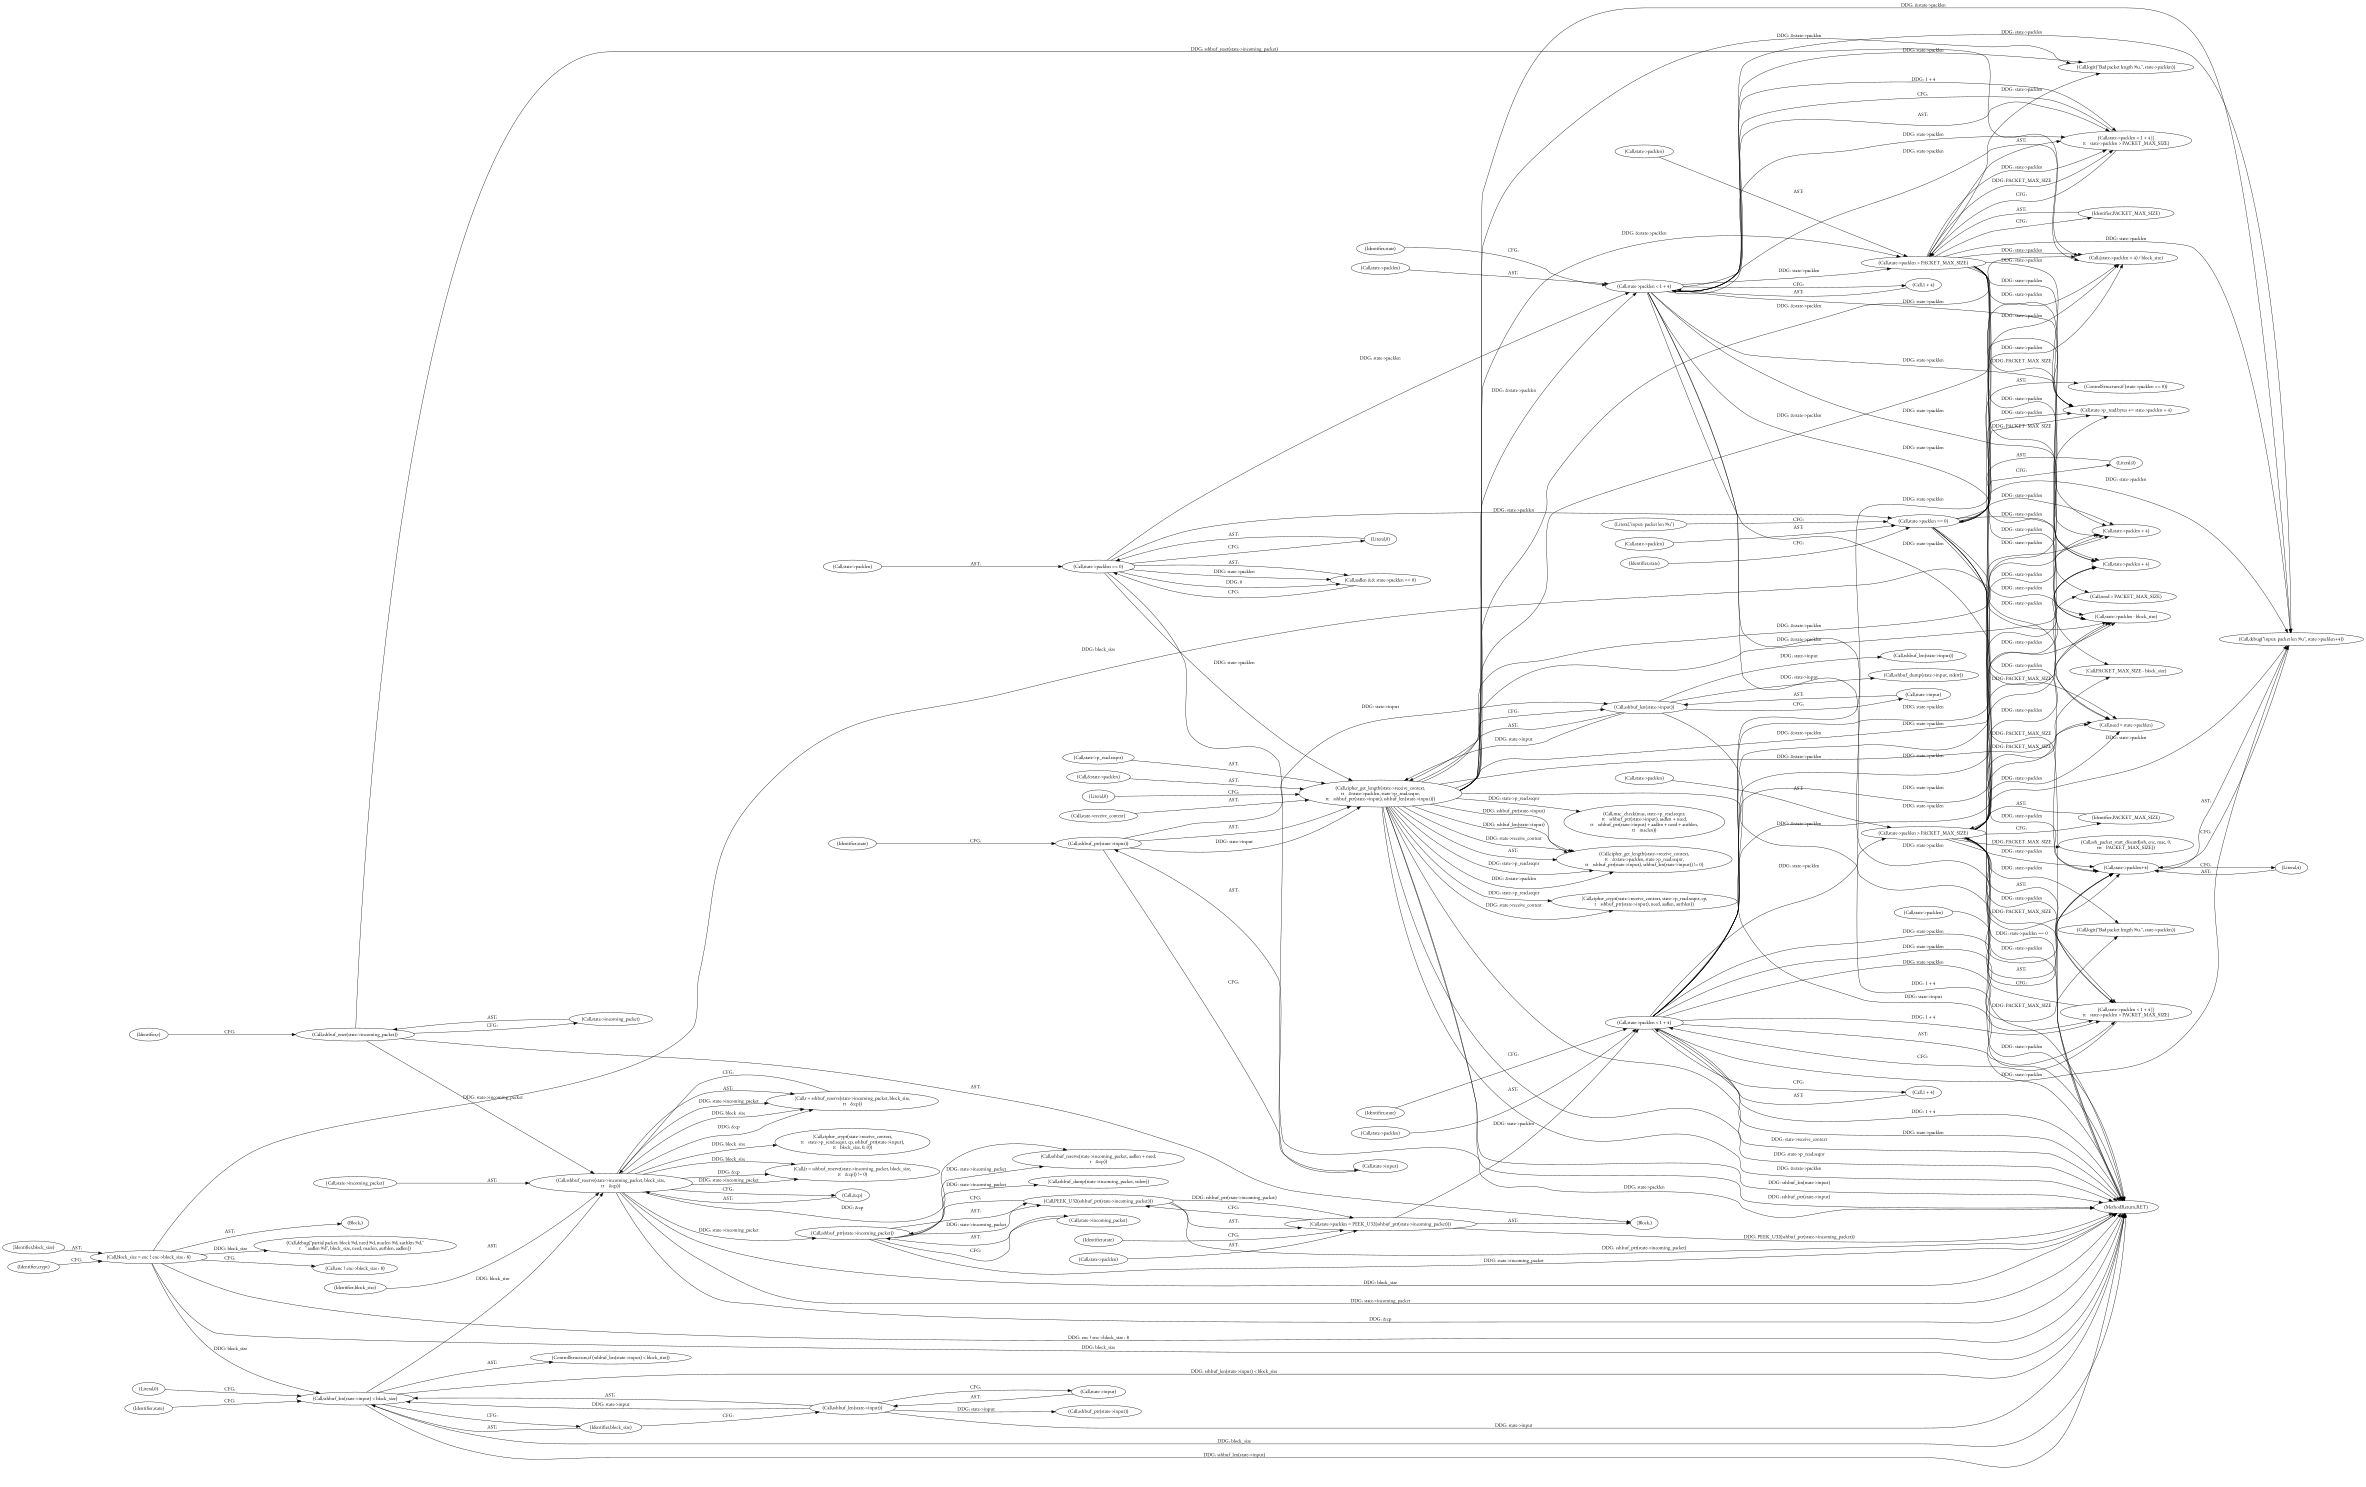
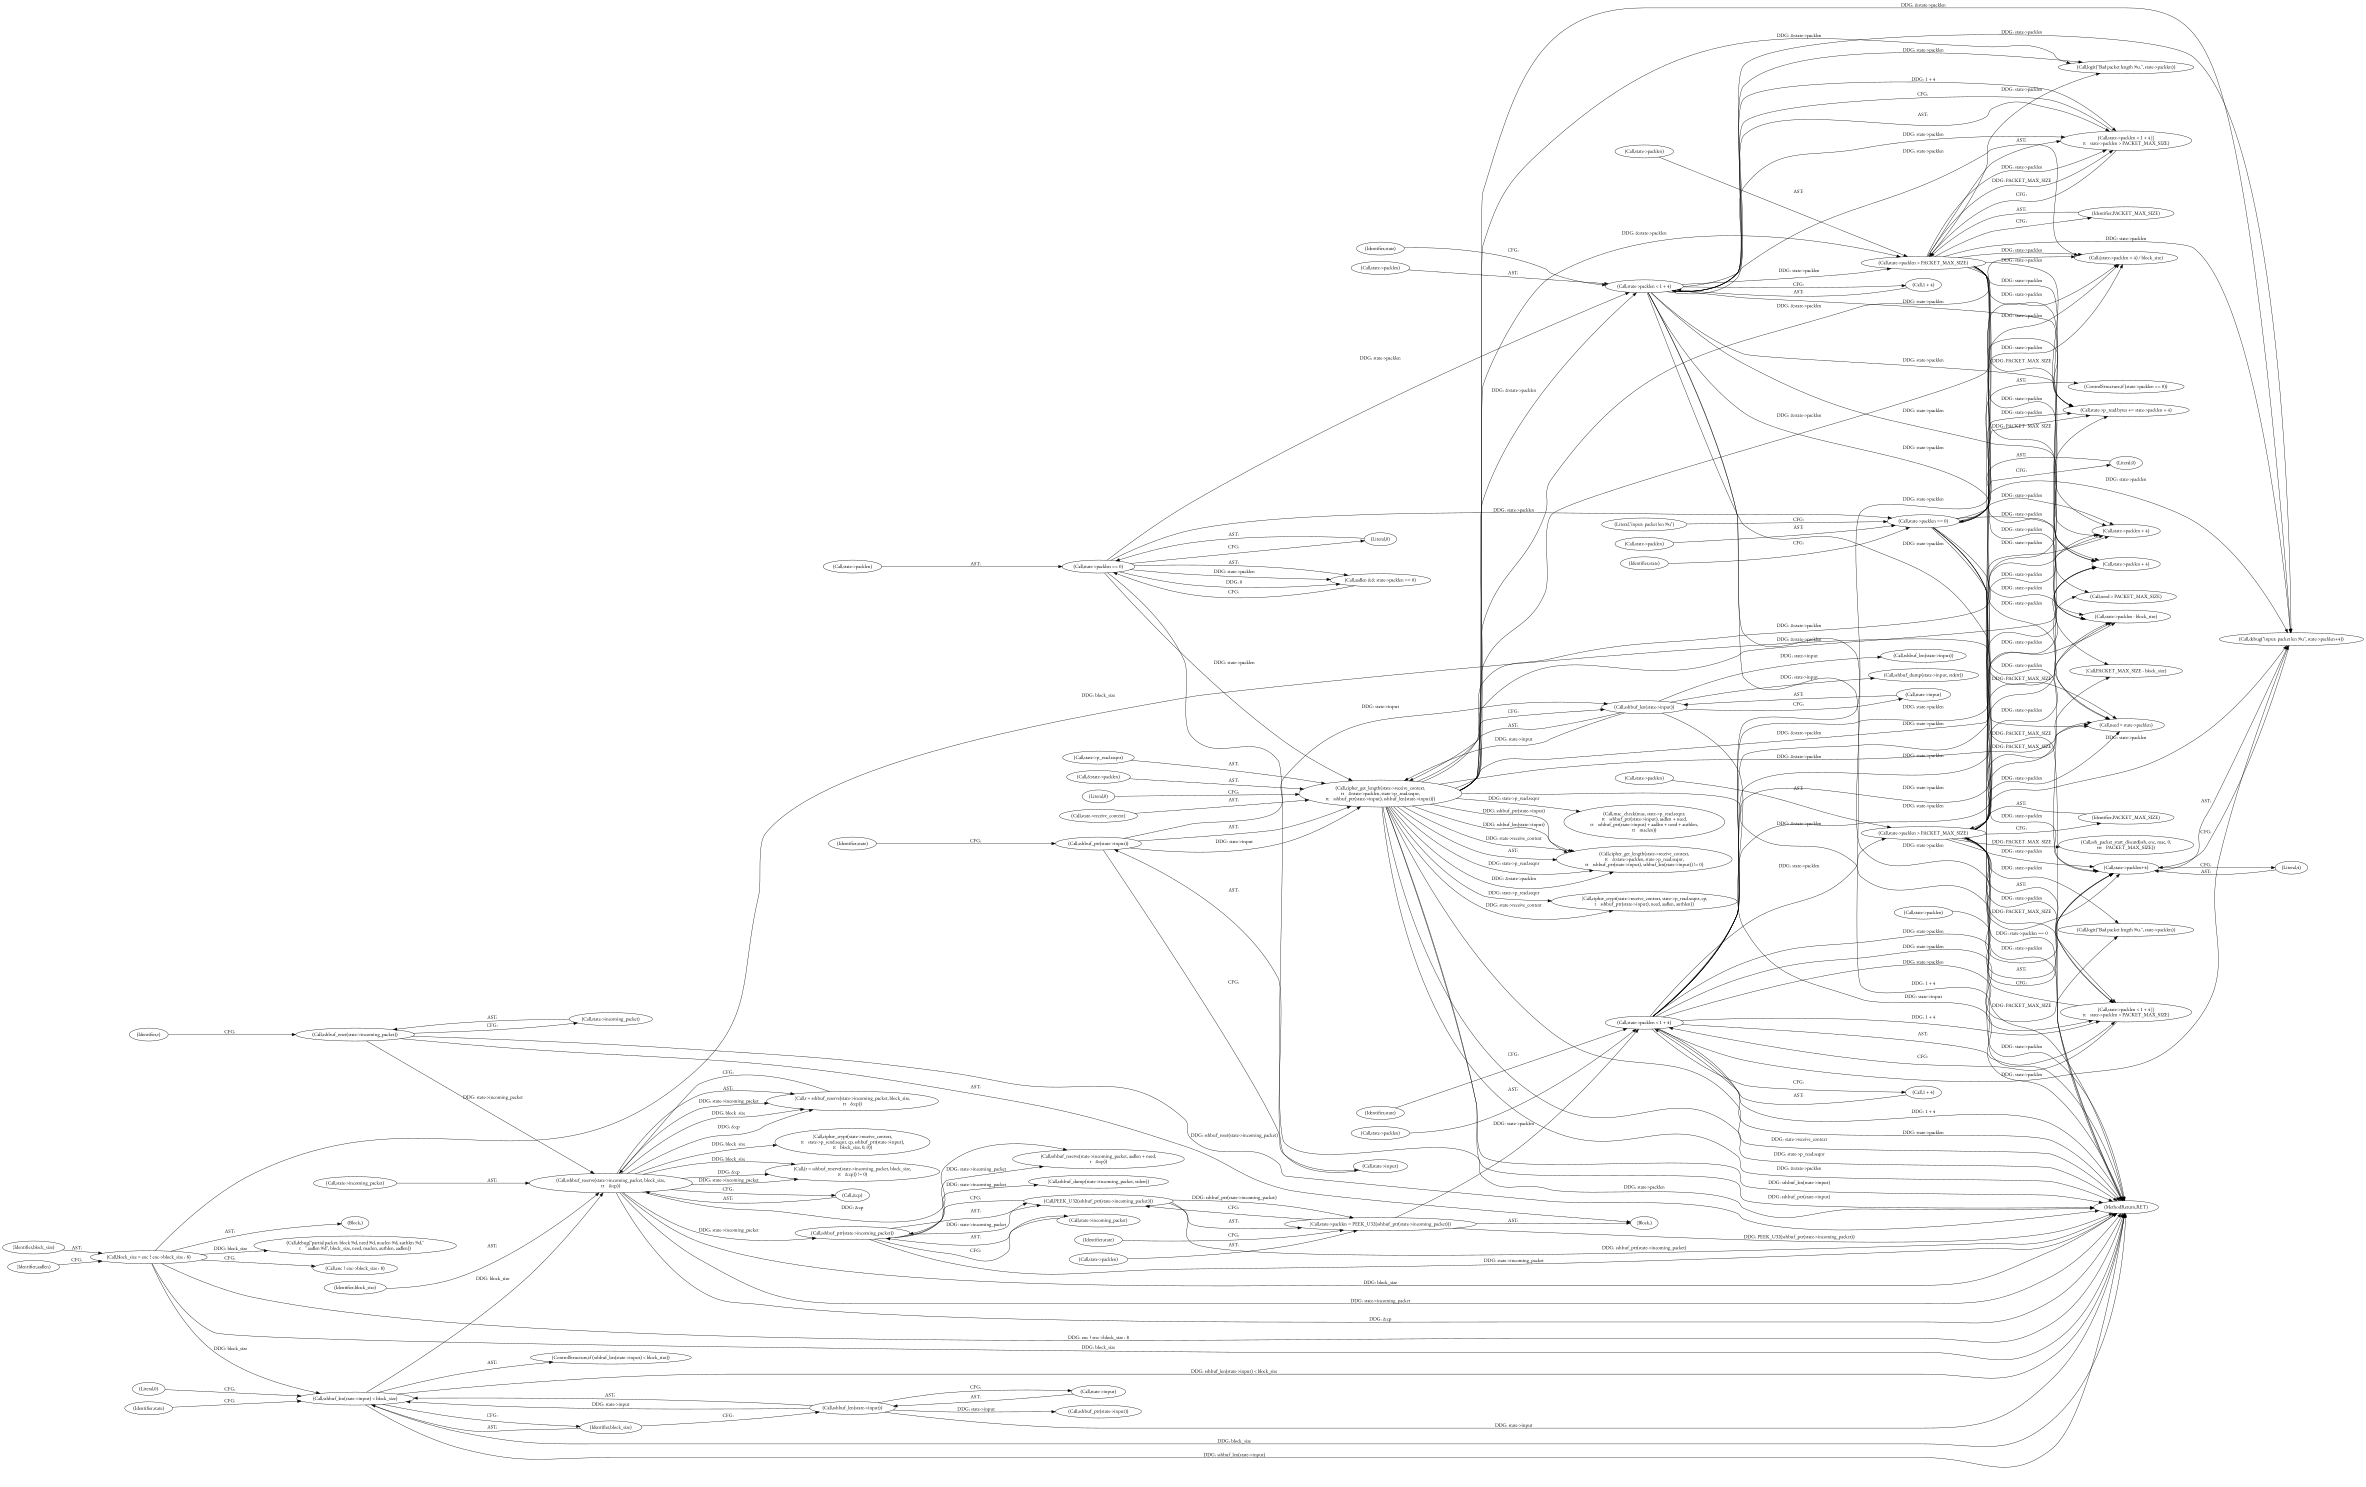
edge "(Call,sshbuf_reset(state->incoming_packet))" -> "(Call,(state->packlen + 4) / block_size)": now "(Call,sshbuf_reset(state->incoming_packet))" -> "(MethodReturn,RET)"
edge "(Call,block_size = enc ? enc->block_size : 8)" -> "(Call,state->packlen - block_size)": now "(Call,block_size = enc ? enc->block_size : 8)" -> "(Call,need = state->packlen)"
node "(Identifier,crypt)": label "(Identifier,crypt)" -> "(Identifier,aadlen)"
